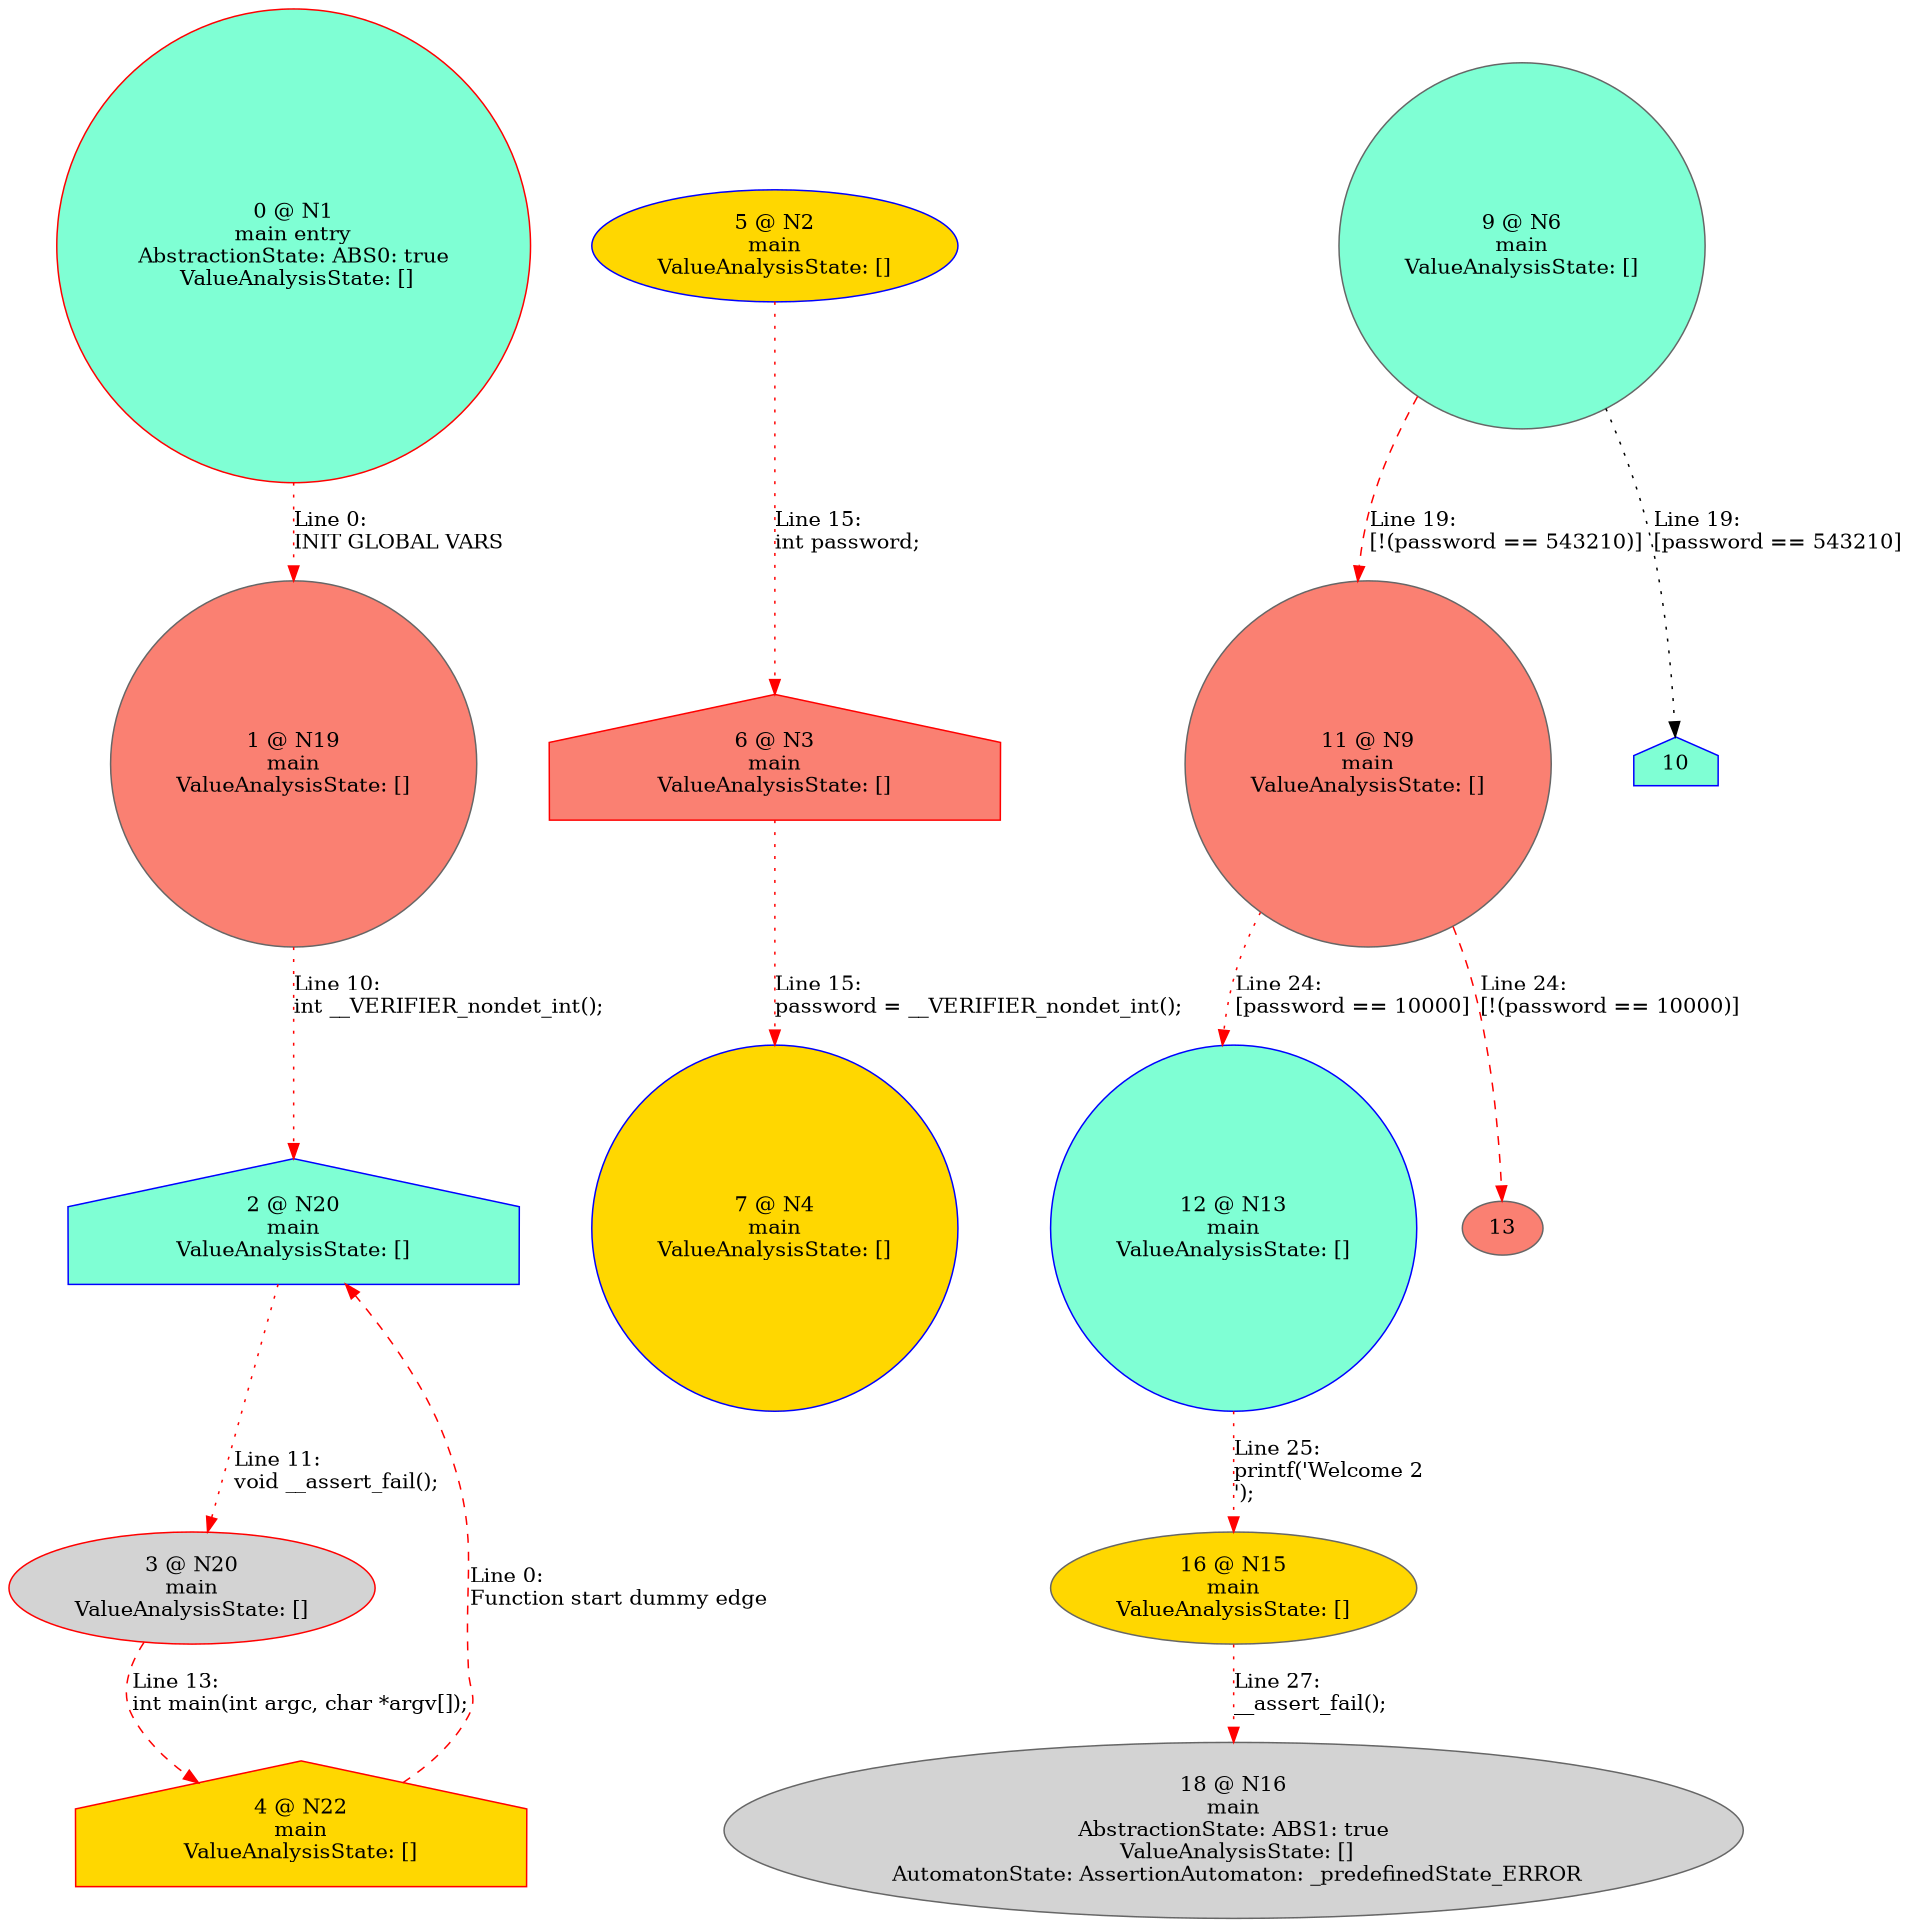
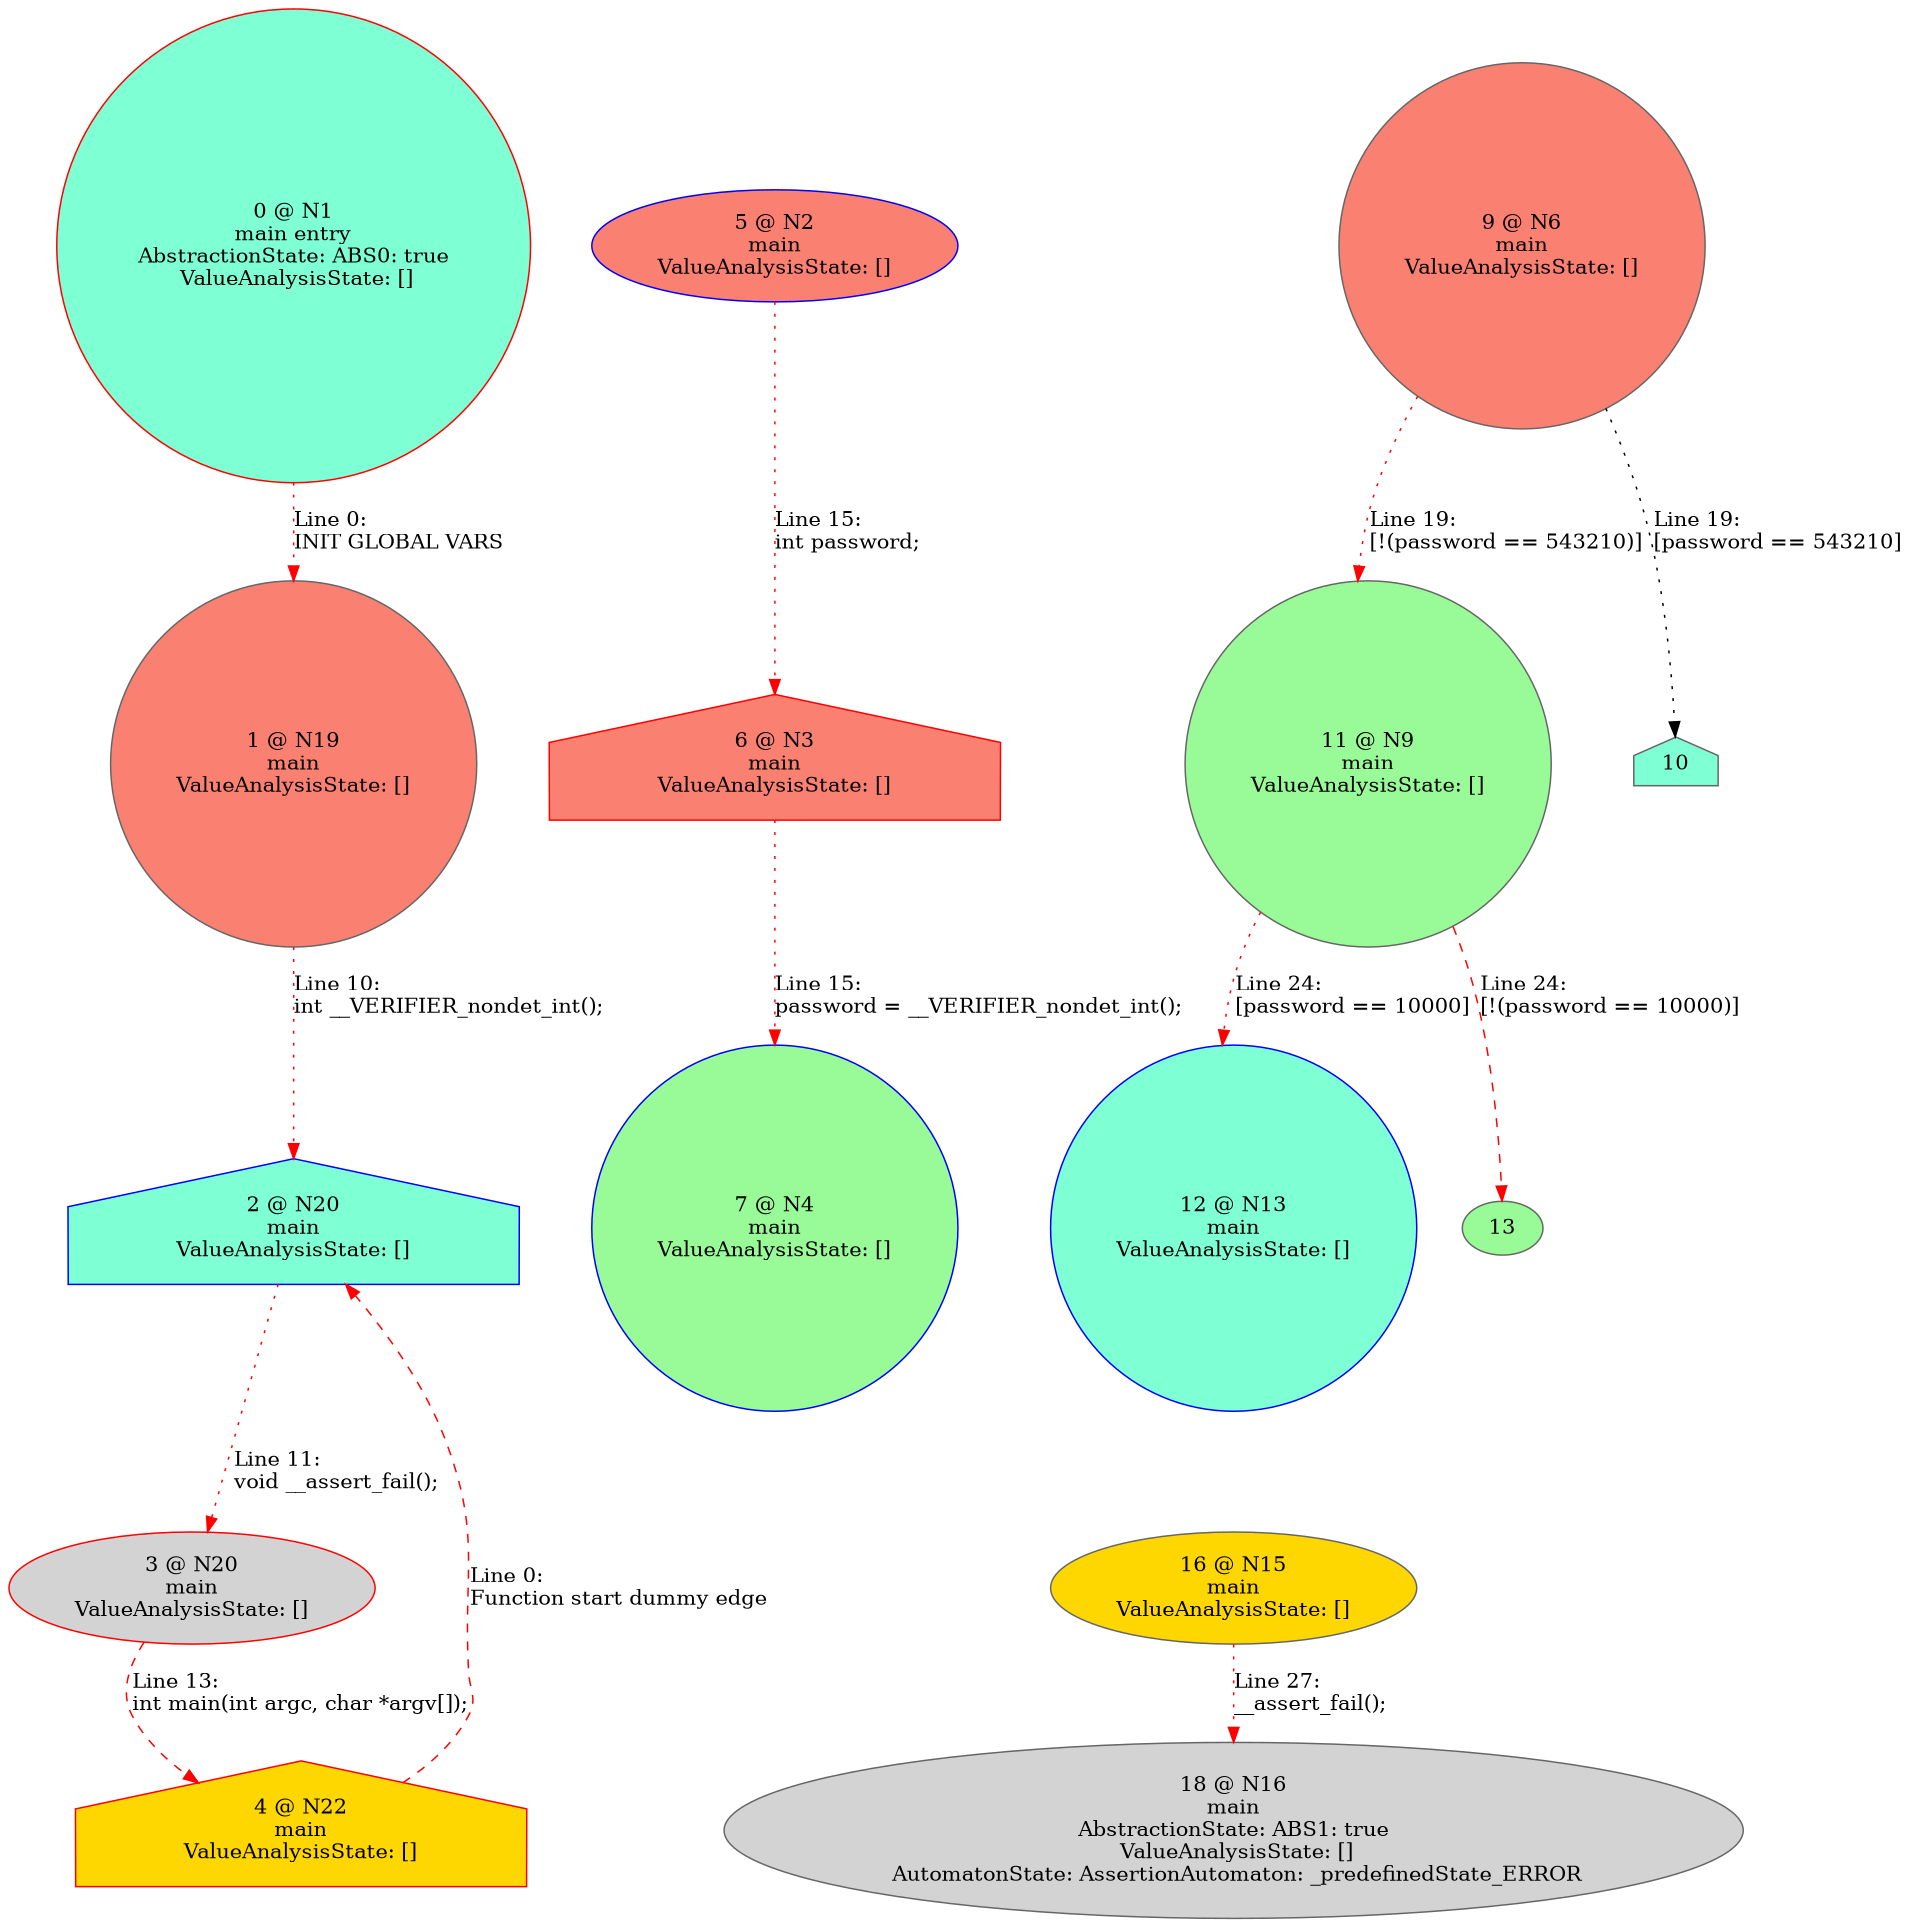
node "5 @ N2 main ValueAnalysisState: []": fillcolor gold -> salmon
node "9 @ N6 main ValueAnalysisState: []": fillcolor aquamarine -> salmon
edge "9 @ N6 main ValueAnalysisState: []" -> "11 @ N9 main ValueAnalysisState: []": style dashed -> dotted
node "11 @ N9 main ValueAnalysisState: []": fillcolor salmon -> palegreen
node "10": color blue -> gray40
node "7 @ N4 main ValueAnalysisState: []": fillcolor gold -> palegreen
node "13": fillcolor salmon -> palegreen
edge "12 @ N13 main ValueAnalysisState: []" -> "16 @ N15 main ValueAnalysisState: []": removed, label "Line 25: printf('Welcome 2 ');"
